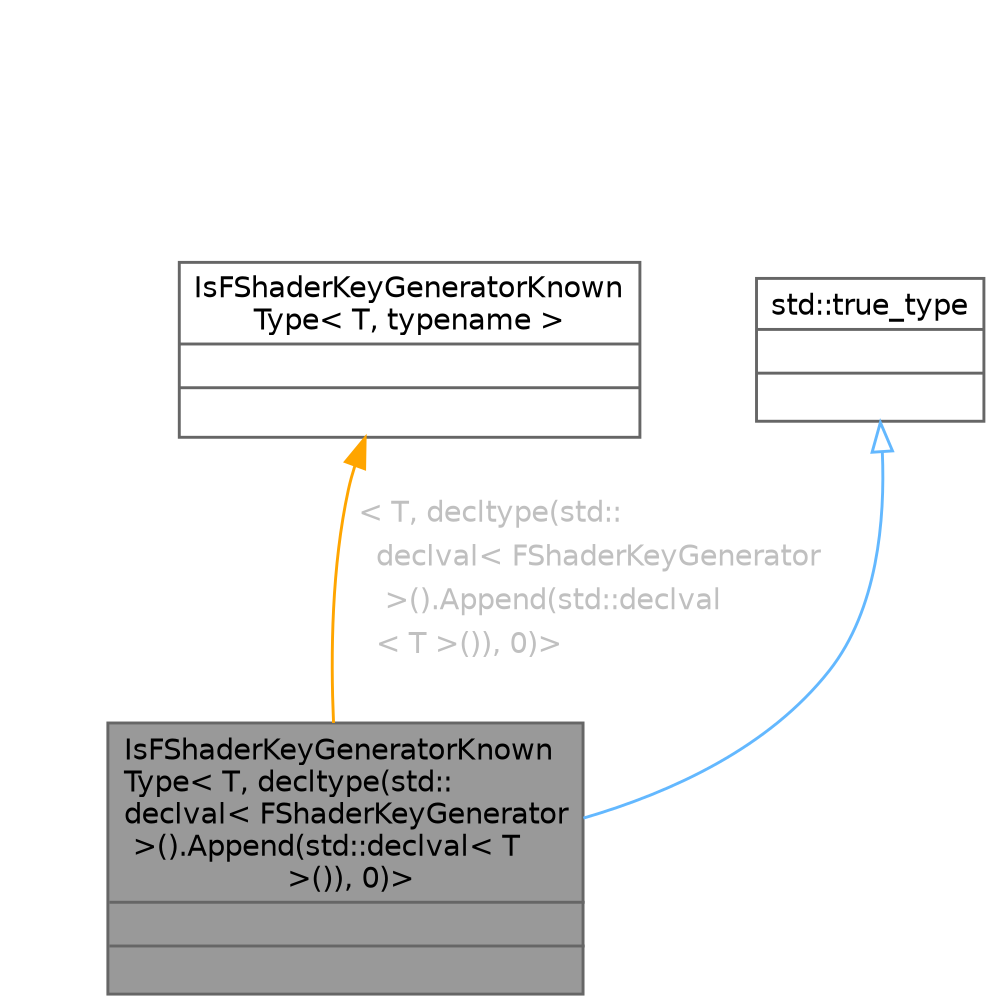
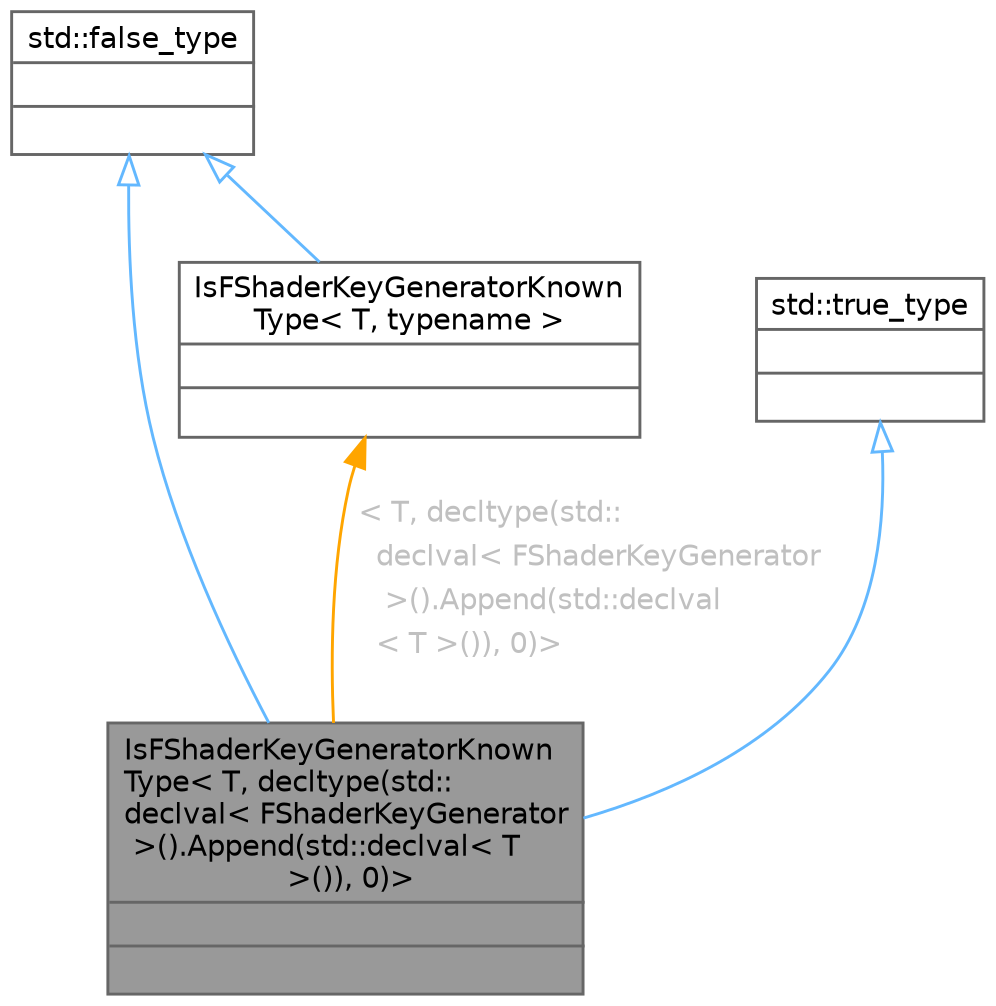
node "std::false_type": added
